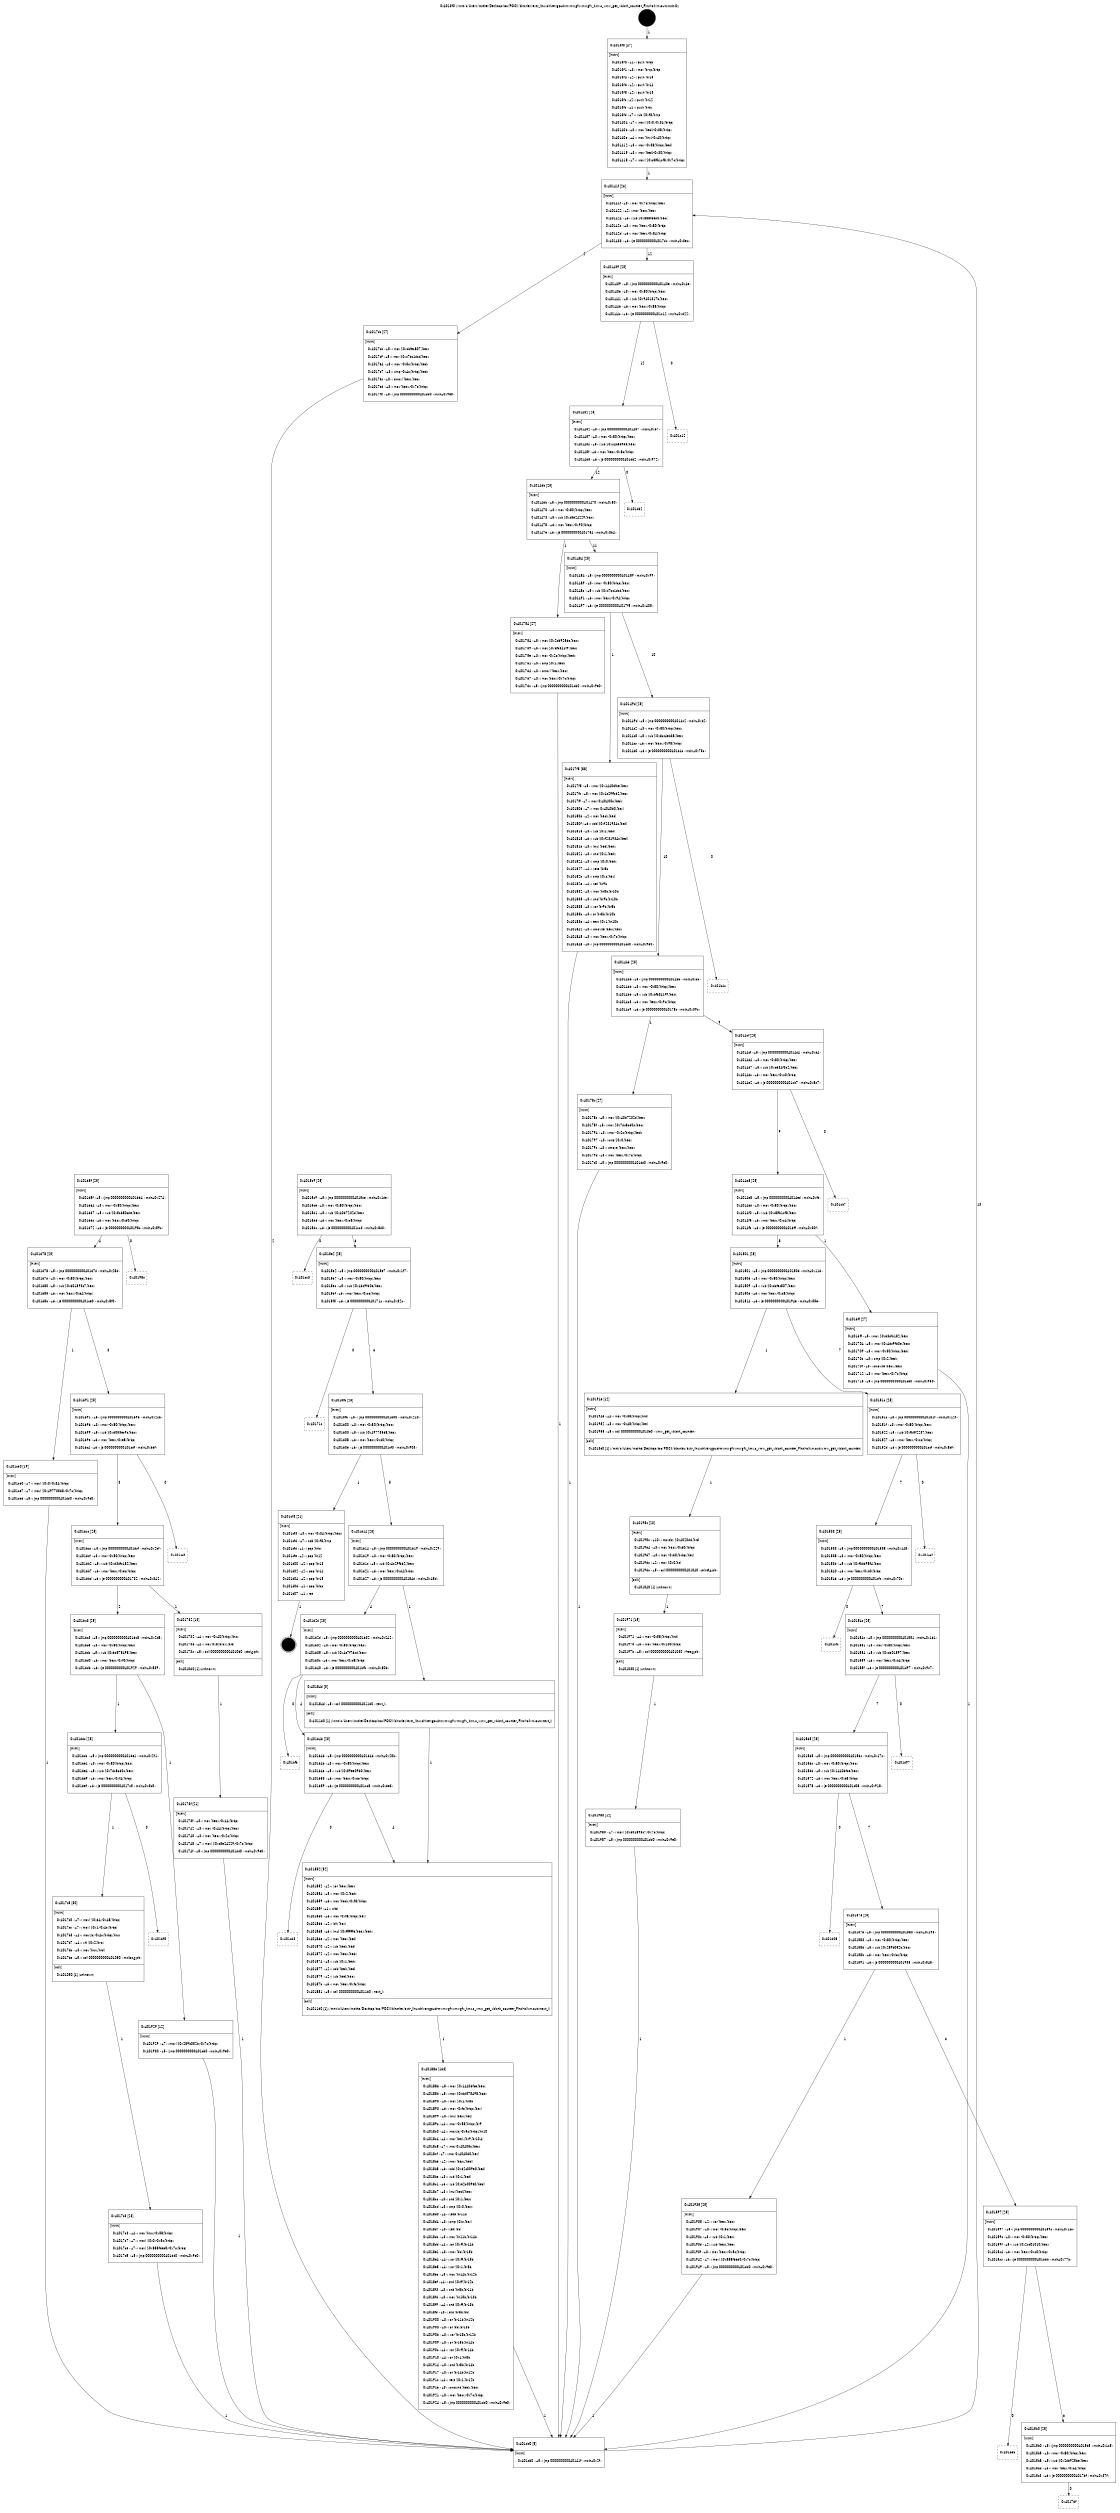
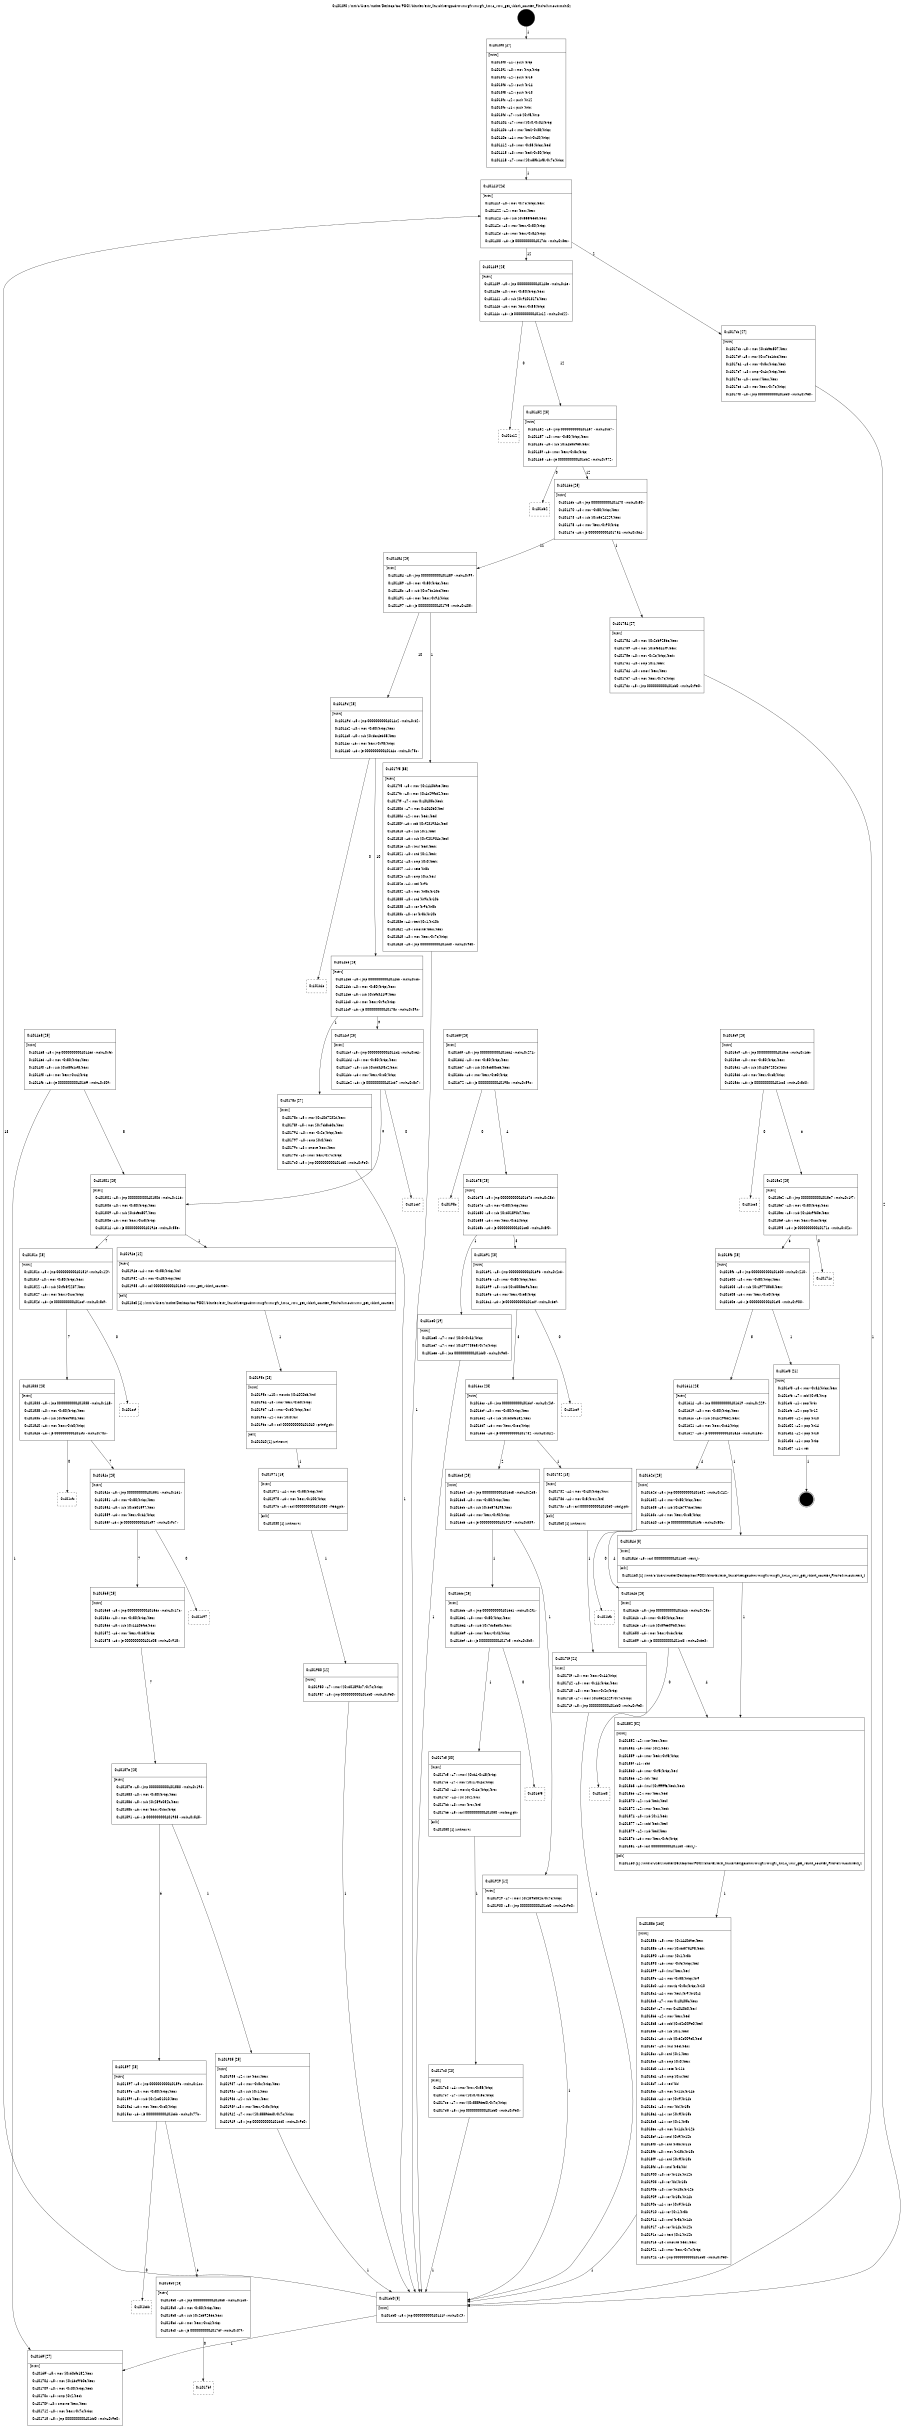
edge "0x4014cf [25]" -> "0x4014e8 [25]": now "0x4014cf [25]" -> "0x401501 [25]"
node "0x401d08": removed
edge "0x4016ff [27]" -> "0x401dd0 [5]": reversed
